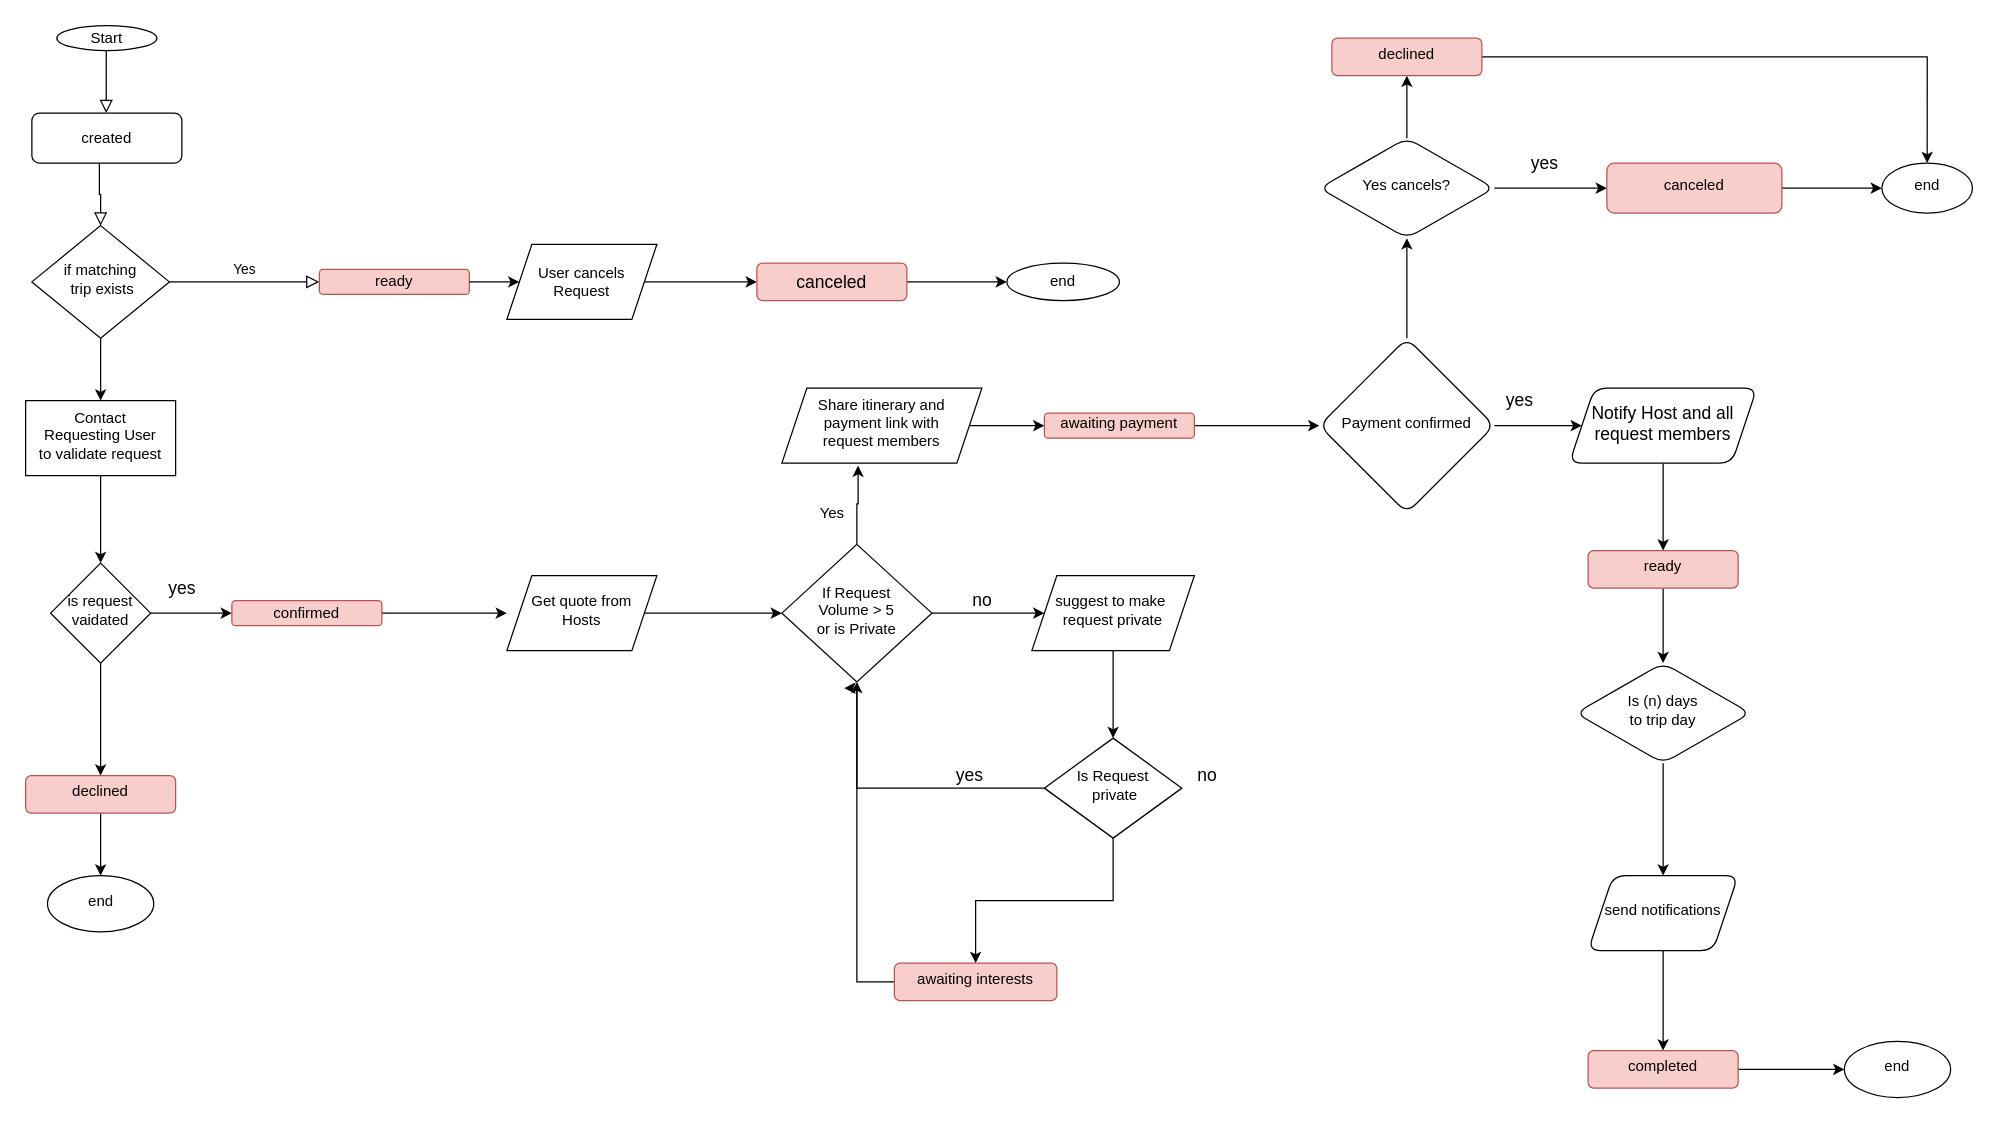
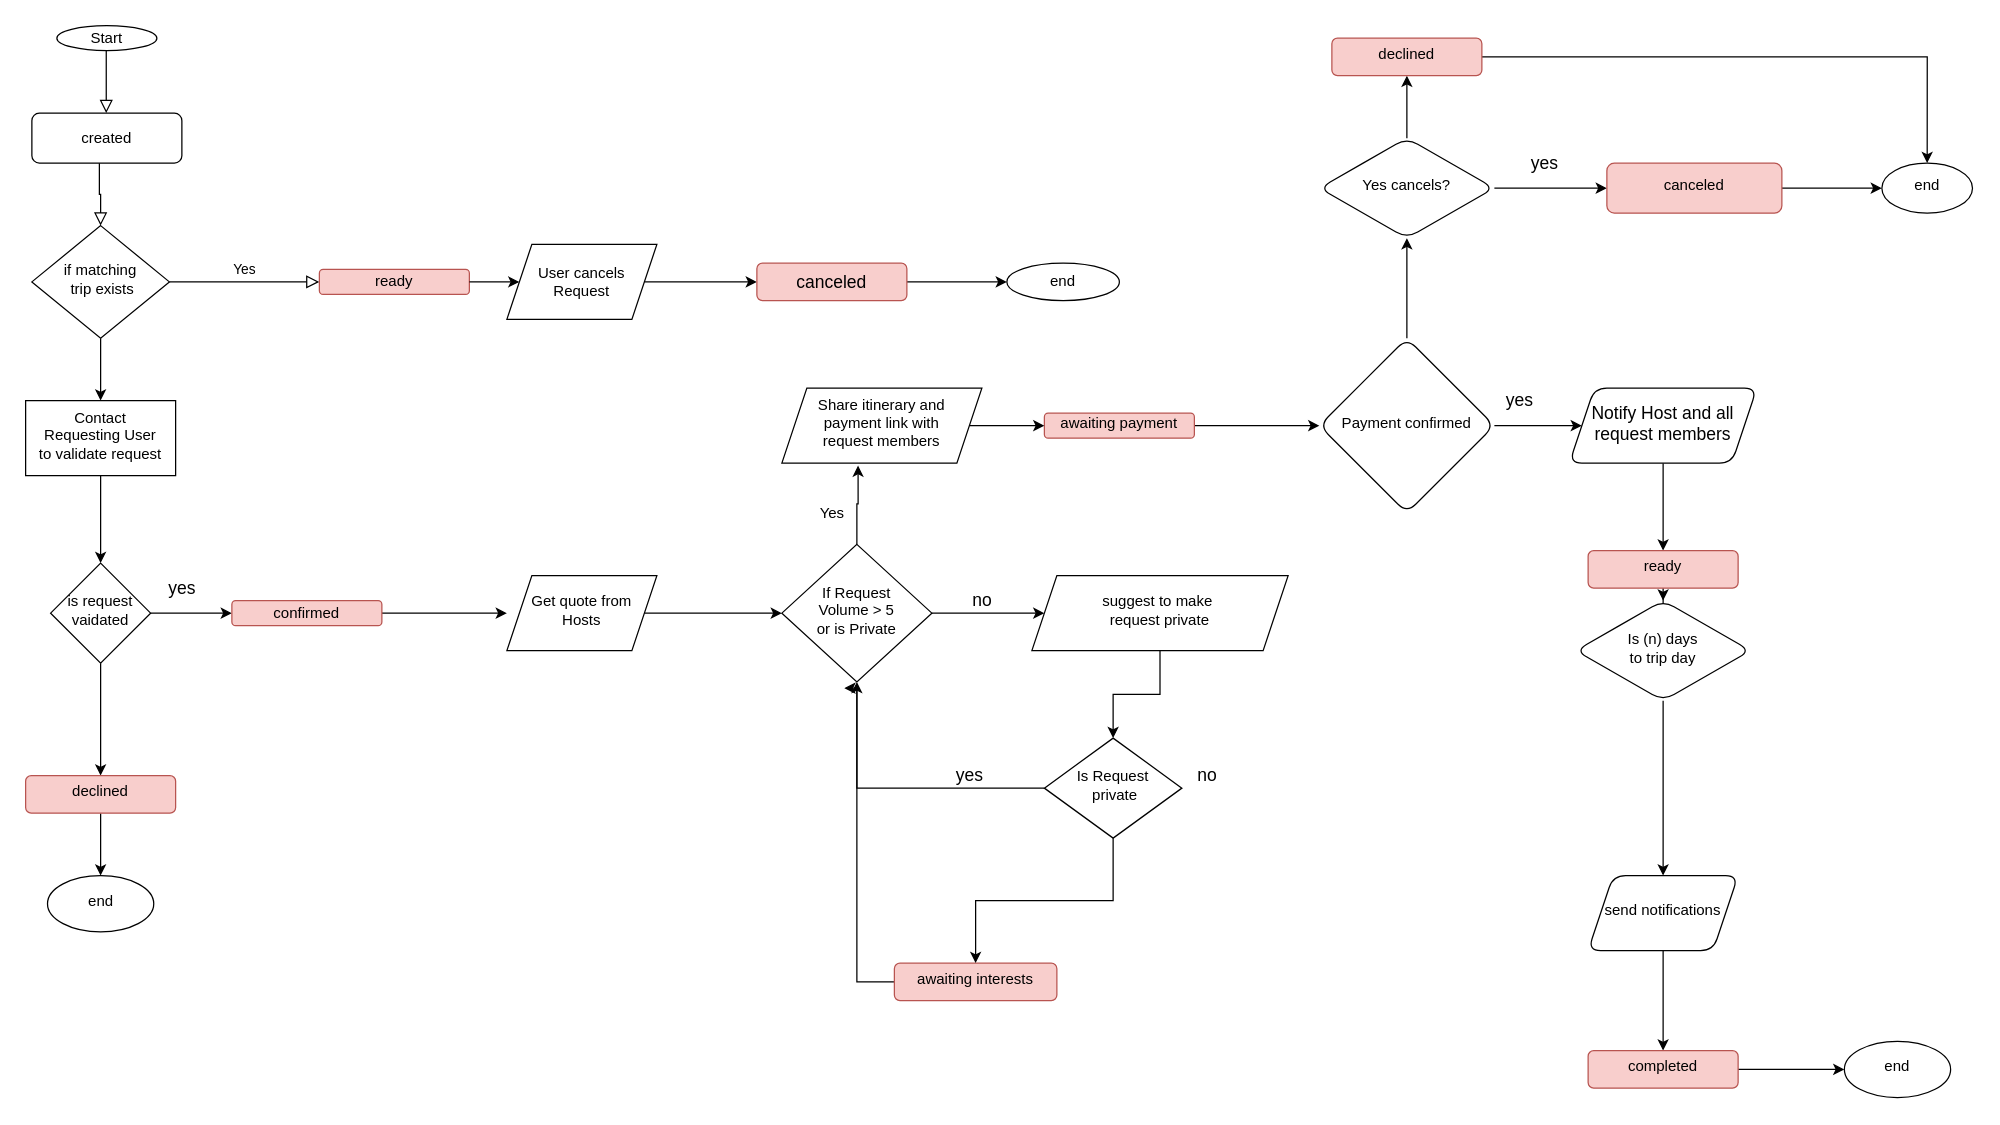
node "suggest to make request private": size 163x75 -> 256x75
node "Is (n) days to trip day": moved (1663, 713) -> (1663, 651)
